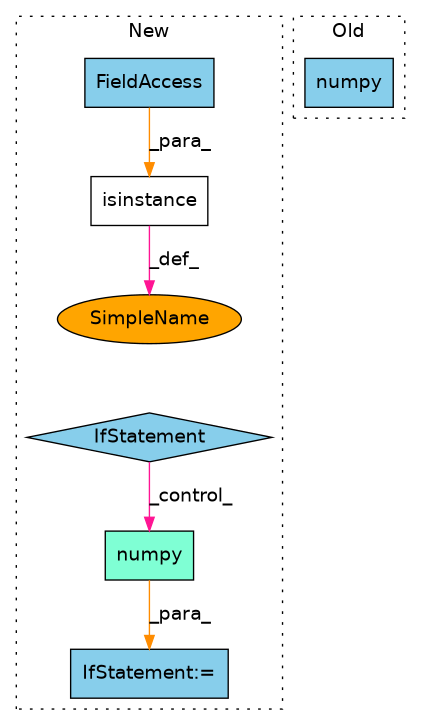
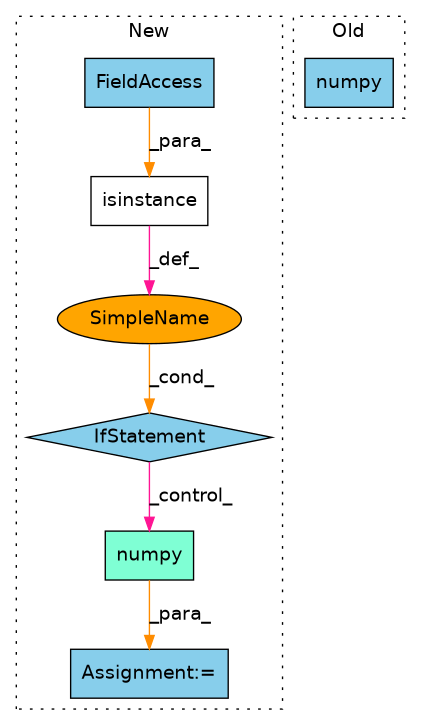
edge "SimpleName" -> "IfStatement": added, label "_cond_"
node "IfStatement:=": label "IfStatement:=" -> "Assignment:="
